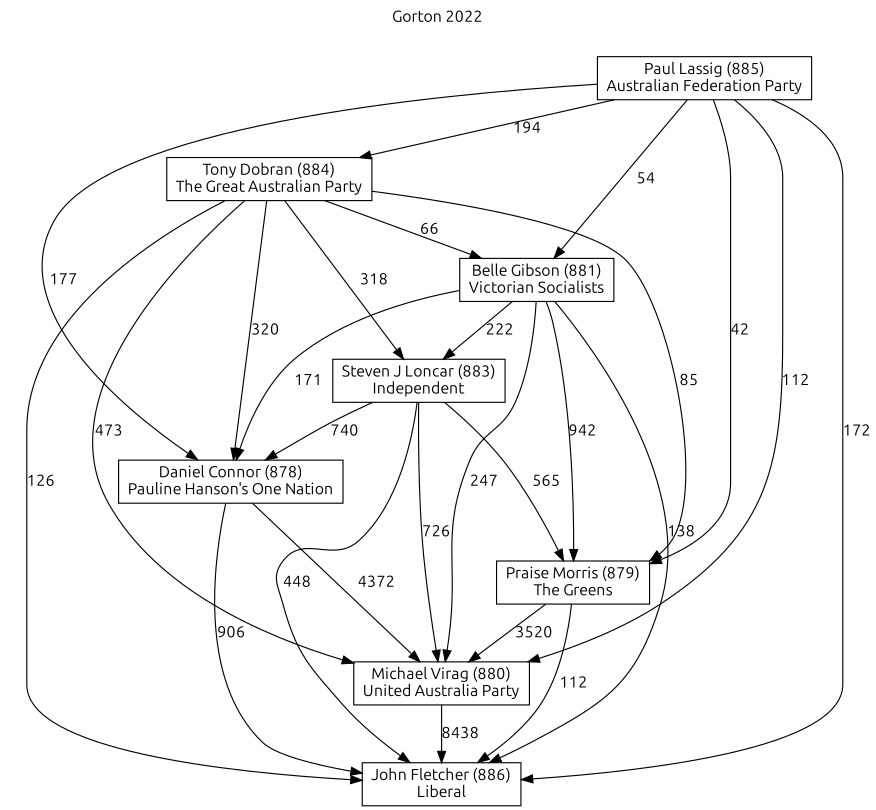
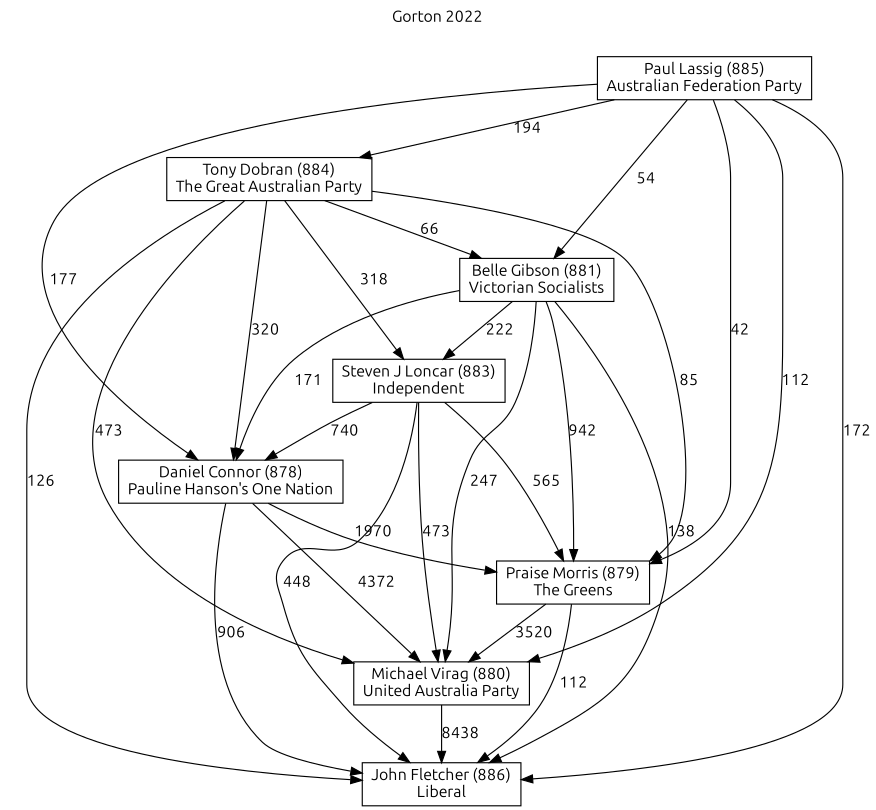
edge "Steven J Loncar (883) Independent" -> "Michael Virag (880) United Australia Party": label "726" -> "473"
edge "Daniel Connor (878) Pauline Hanson's One Nation" -> "Praise Morris (879) The Greens": added, label "1970"
